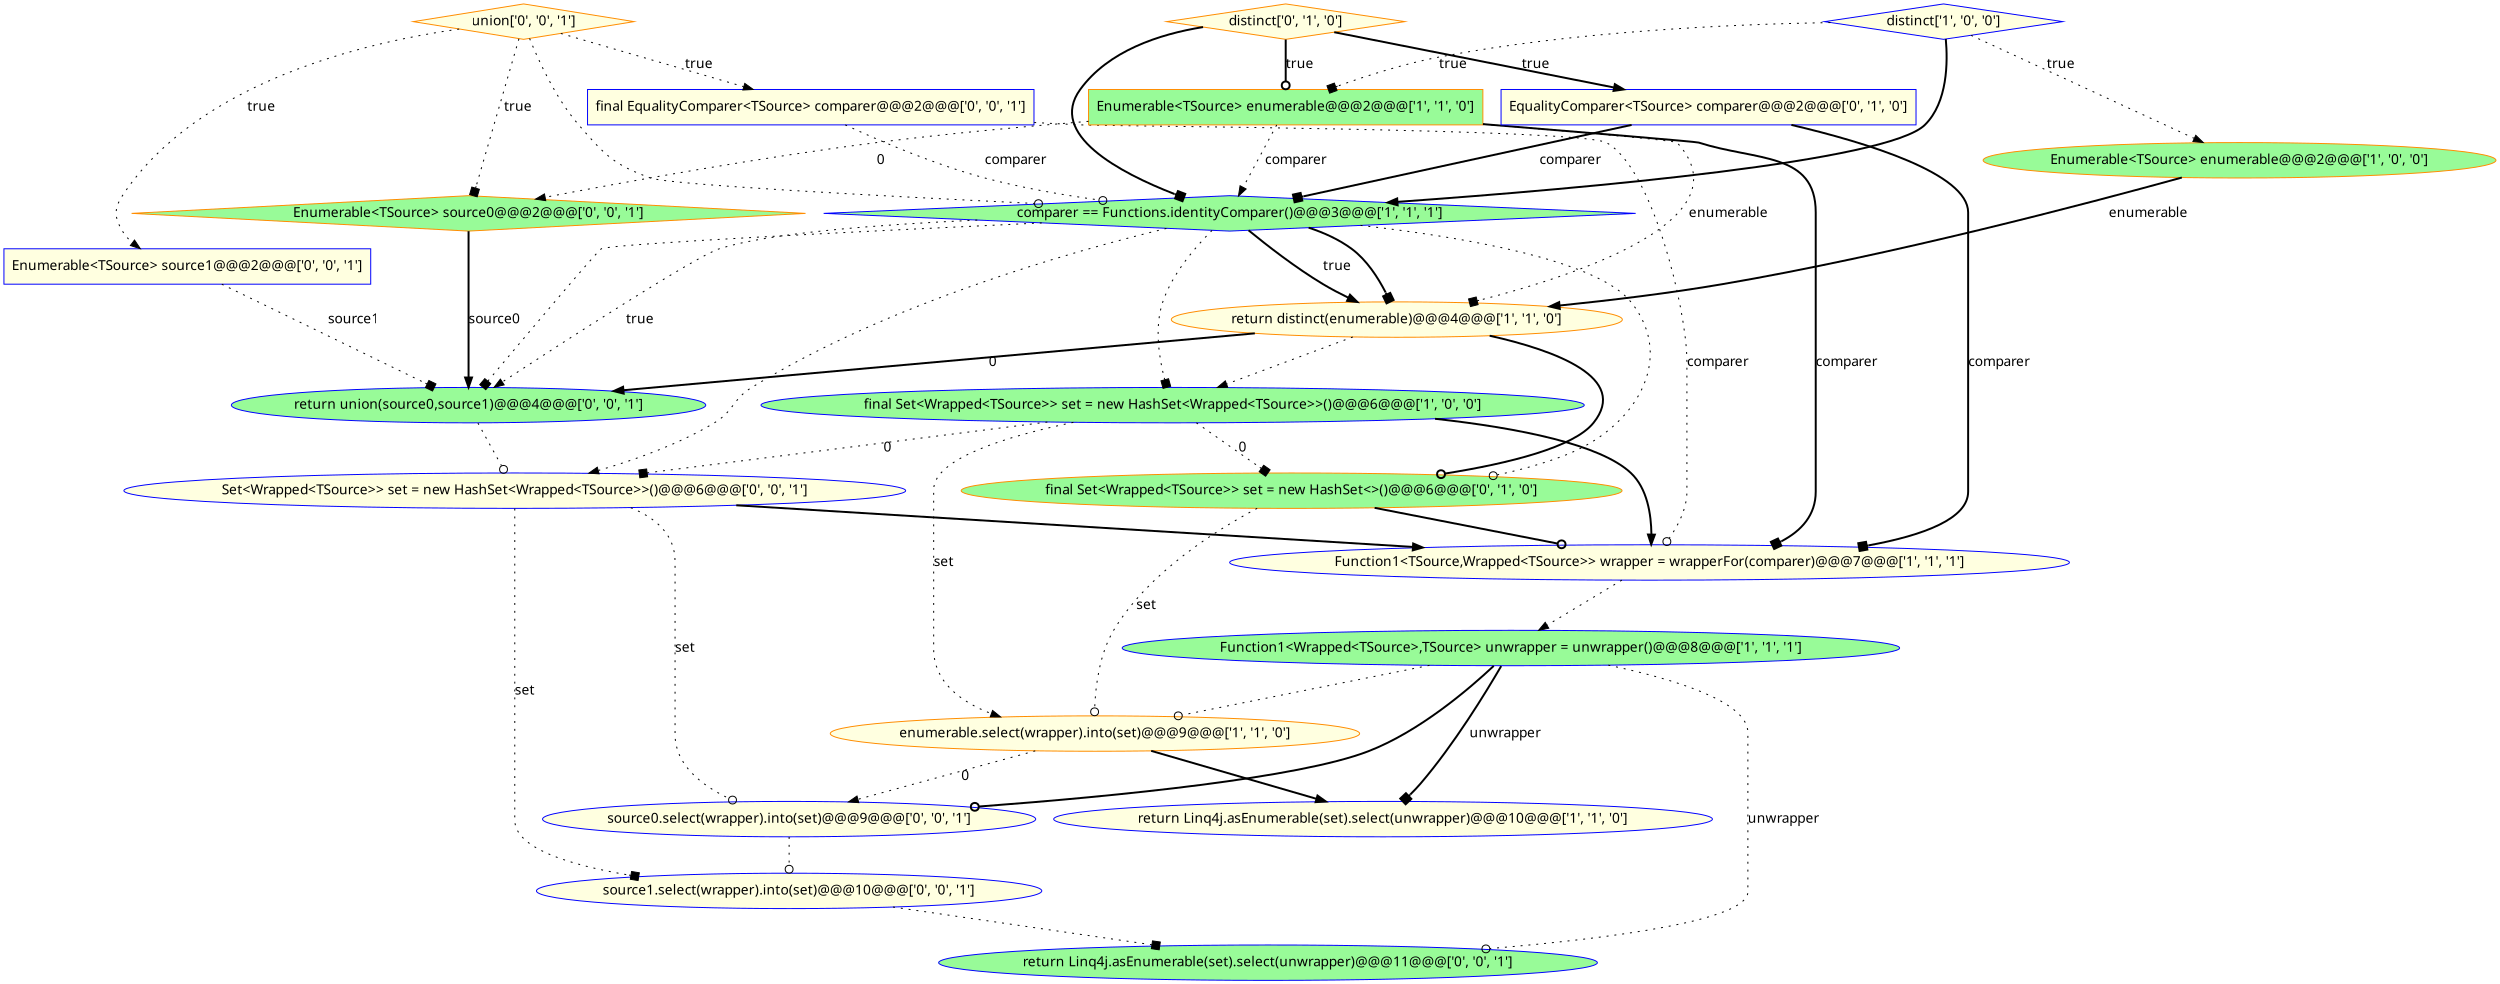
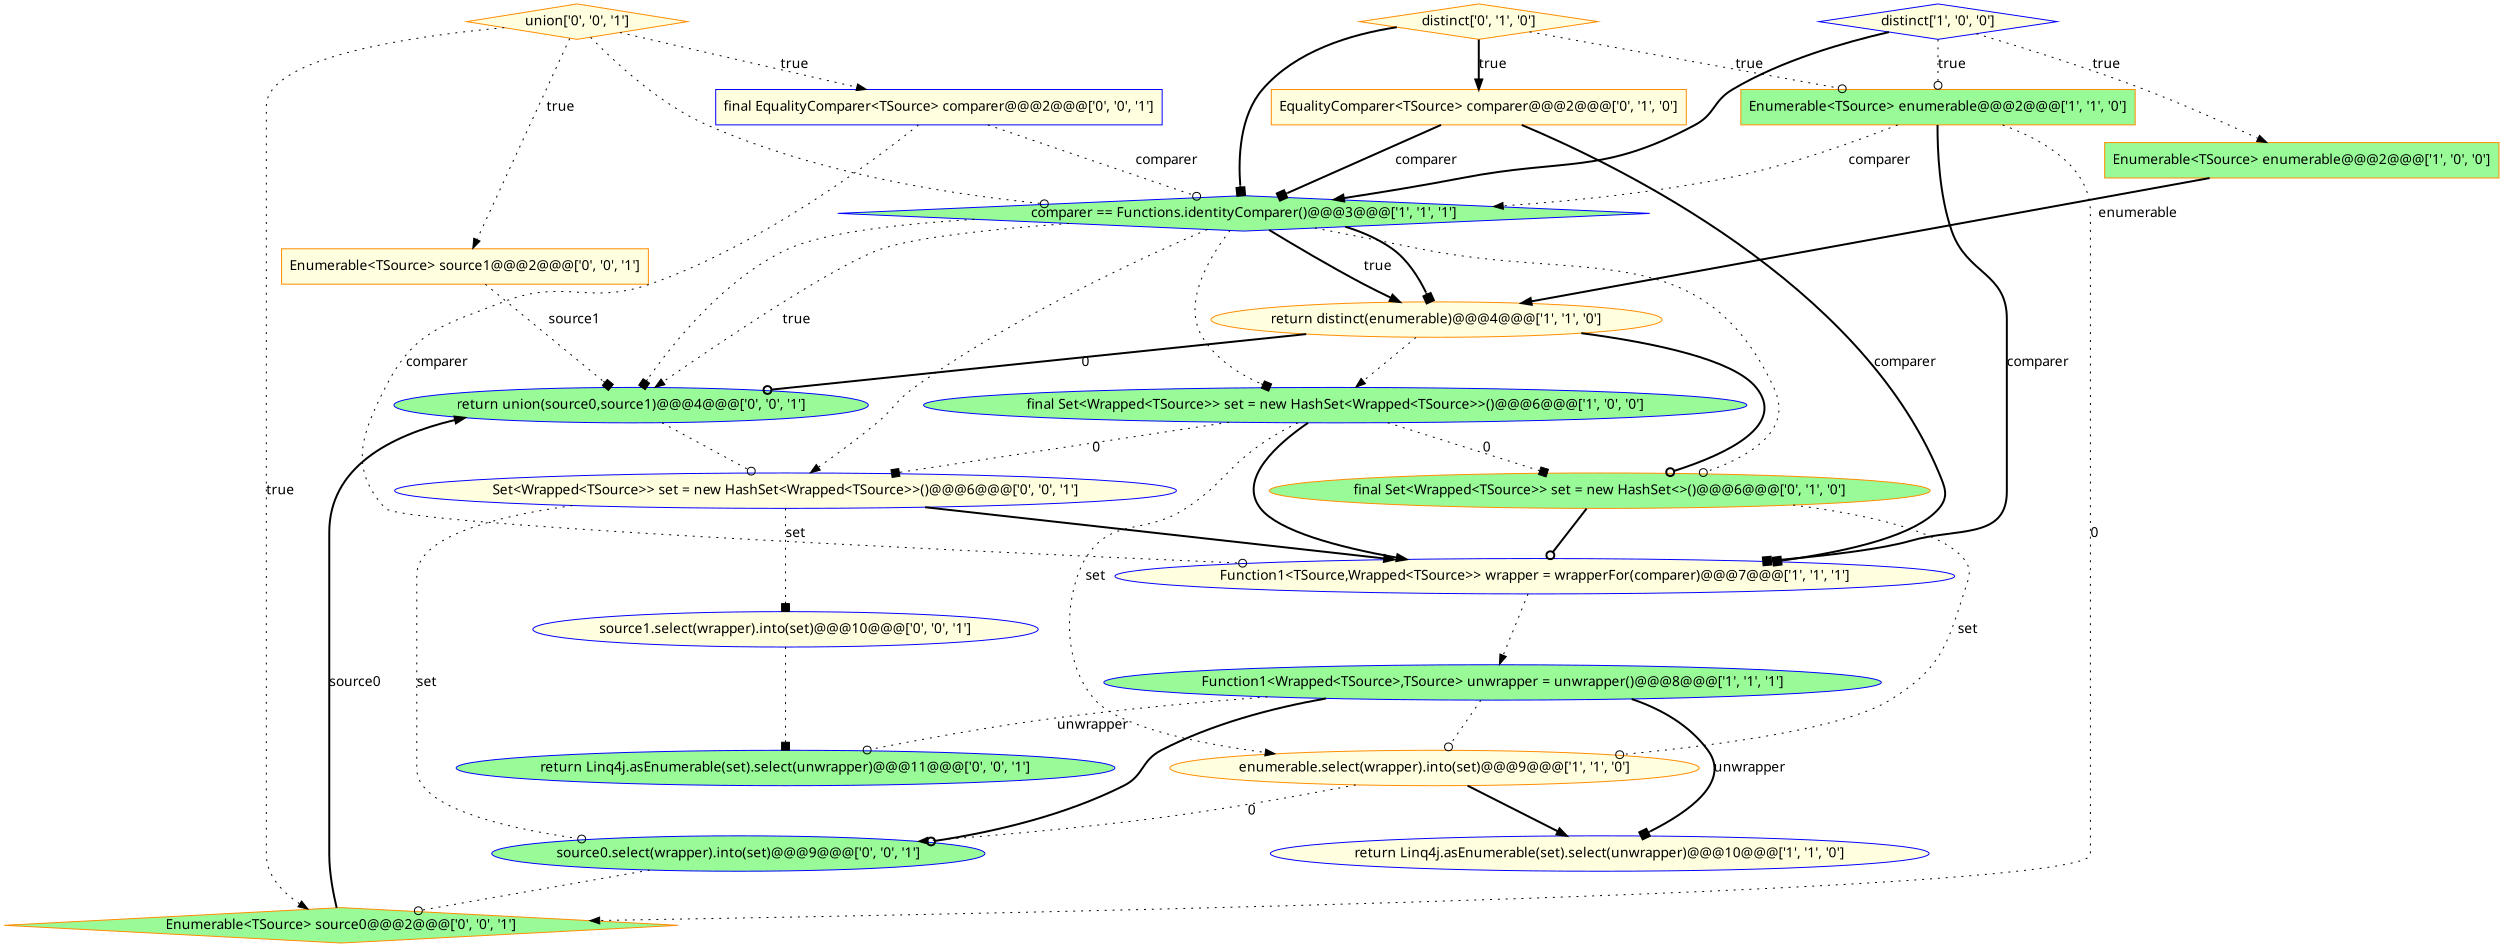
edge "distinct['1', '0', '0']" -> "Enumerable<TSource> enumerable@@@2@@@['1', '1', '0']": arrowhead box -> odot
edge "distinct['0', '1', '0']" -> "Enumerable<TSource> enumerable@@@2@@@['1', '1', '0']": style bold -> dotted
node "EqualityComparer<TSource> comparer@@@2@@@['0', '1', '0']": color blue -> darkorange
edge "union['0', '0', '1']" -> "Enumerable<TSource> source0@@@2@@@['0', '0', '1']": arrowhead box -> normal
node "Enumerable<TSource> enumerable@@@2@@@['1', '0', '0']": shape ellipse -> box
edge "Enumerable<TSource> enumerable@@@2@@@['1', '1', '0']" -> "return distinct(enumerable)@@@4@@@['1', '1', '0']": removed, label "enumerable"
node "Enumerable<TSource> source1@@@2@@@['0', '0', '1']": color blue -> darkorange
edge "return distinct(enumerable)@@@4@@@['1', '1', '0']" -> "return union(source0,source1)@@@4@@@['0', '0', '1']": arrowhead normal -> odot
node "source0.select(wrapper).into(set)@@@9@@@['0', '0', '1']": fillcolor lightyellow -> palegreen
edge "source0.select(wrapper).into(set)@@@9@@@['0', '0', '1']" -> "source1.select(wrapper).into(set)@@@10@@@['0', '0', '1']": now "source0.select(wrapper).into(set)@@@9@@@['0', '0', '1']" -> "Enumerable<TSource> source0@@@2@@@['0', '0', '1']"
